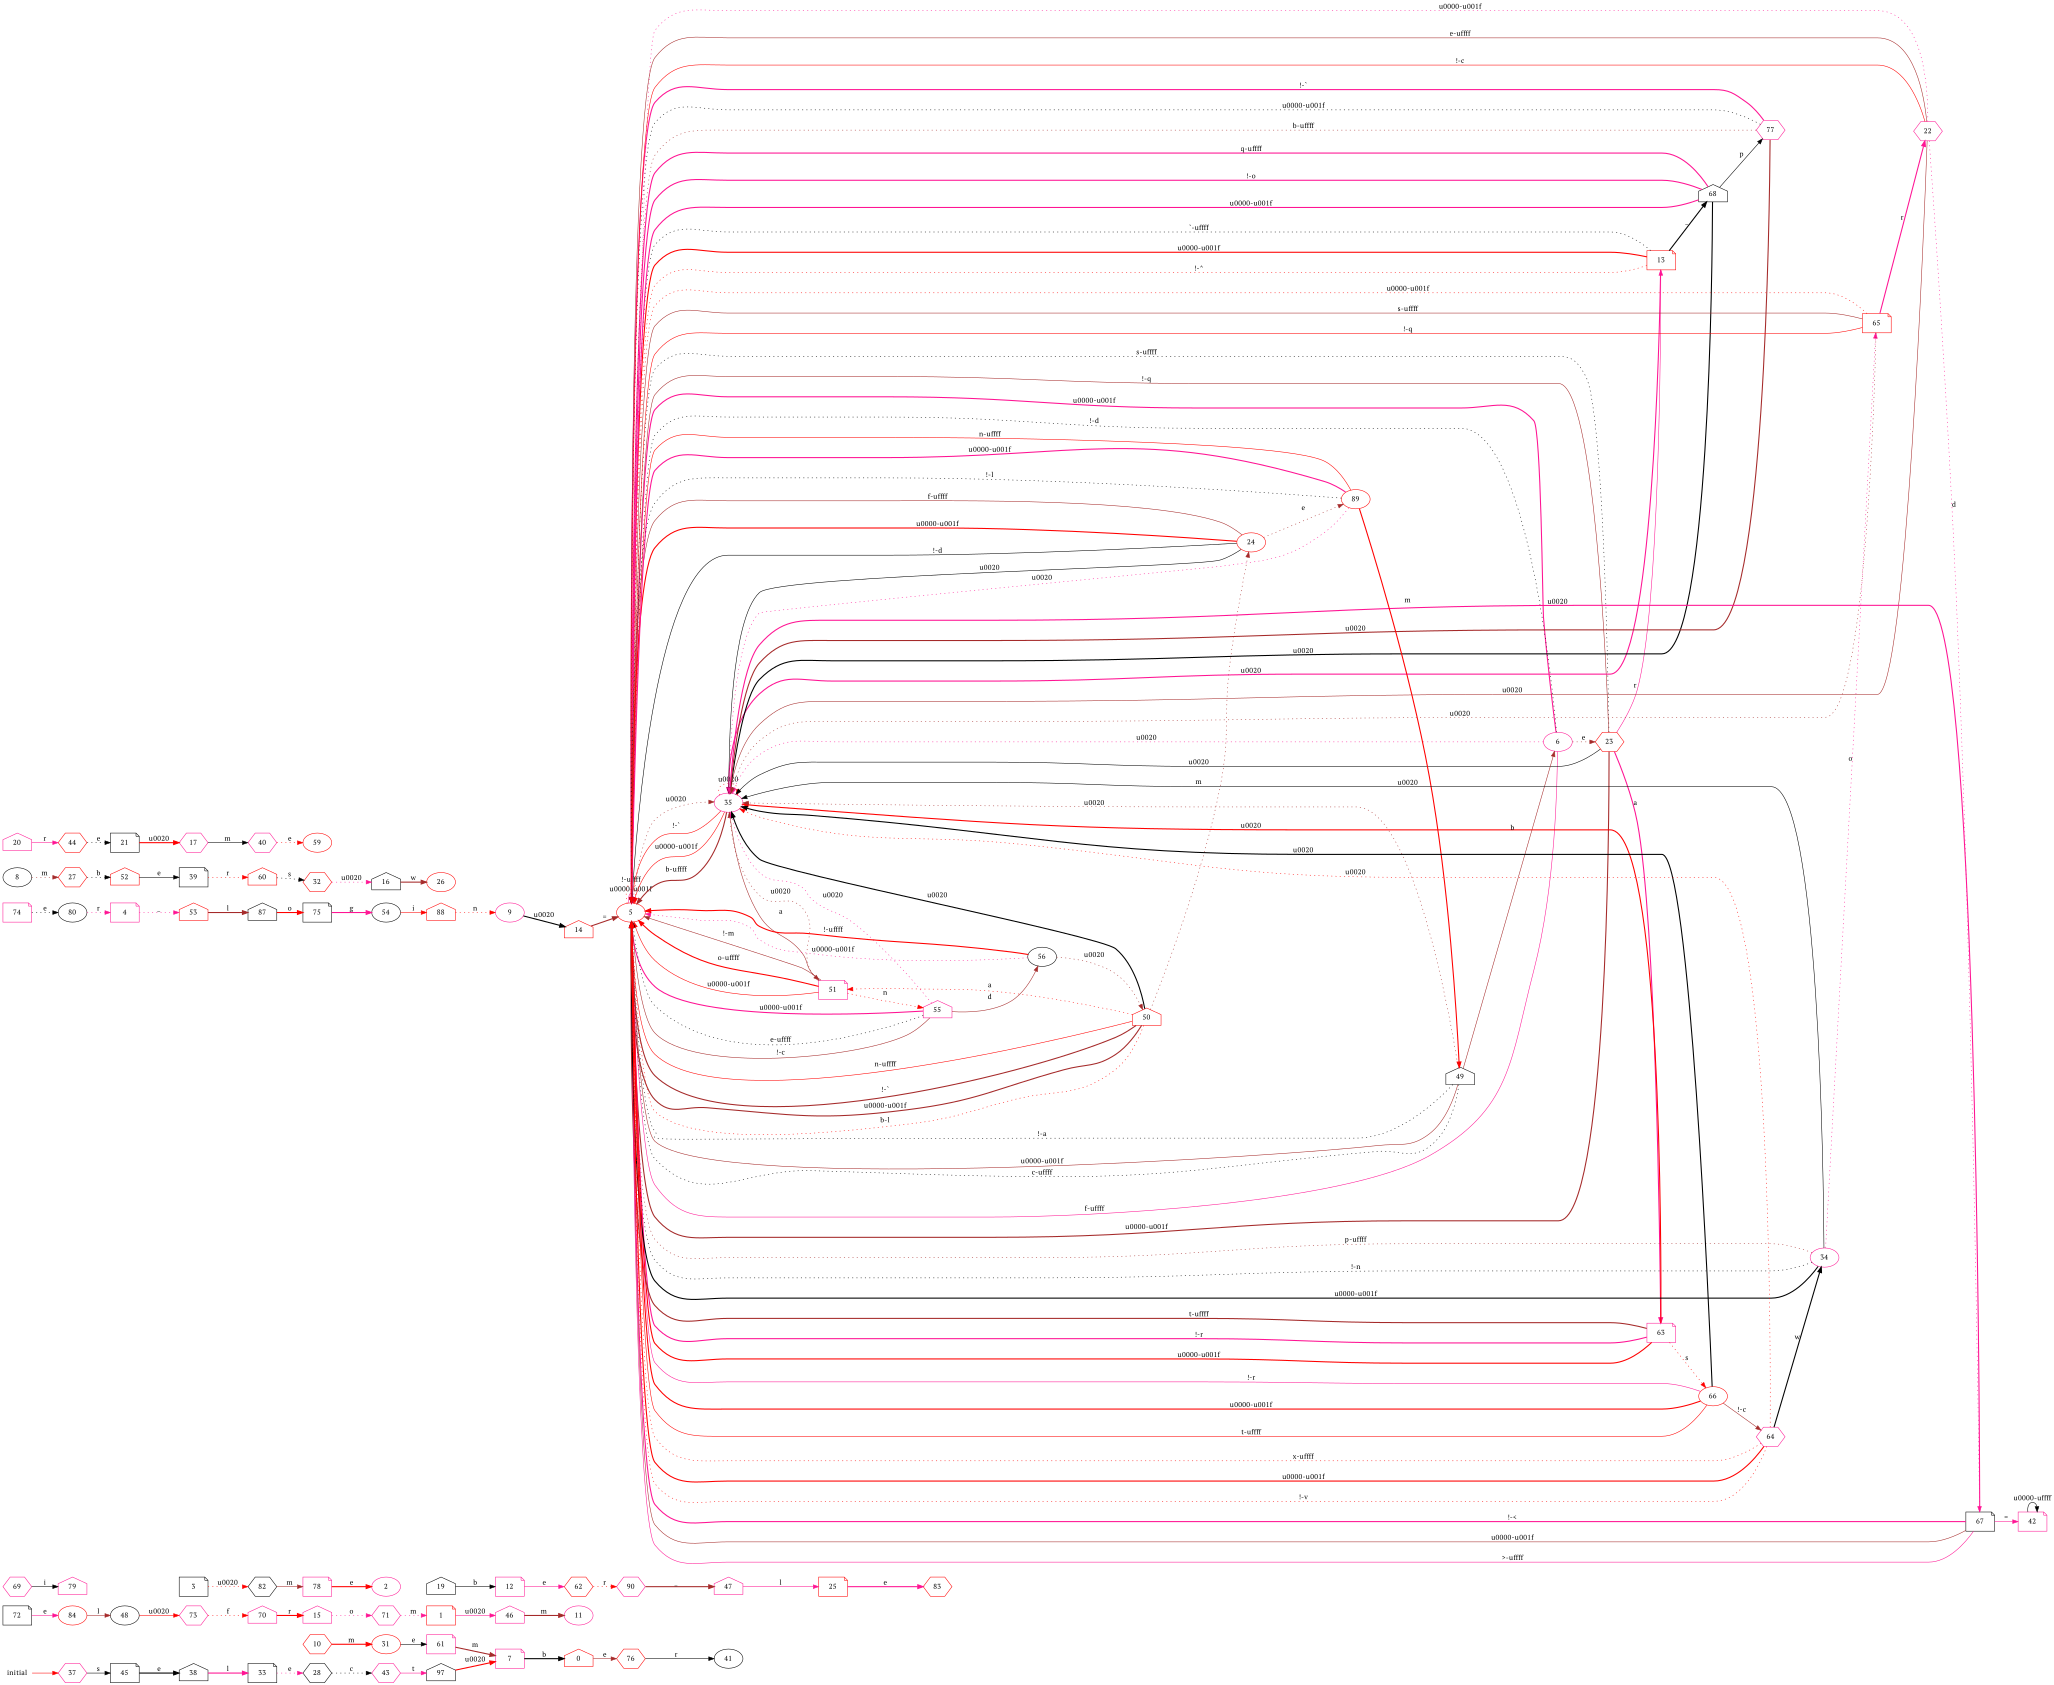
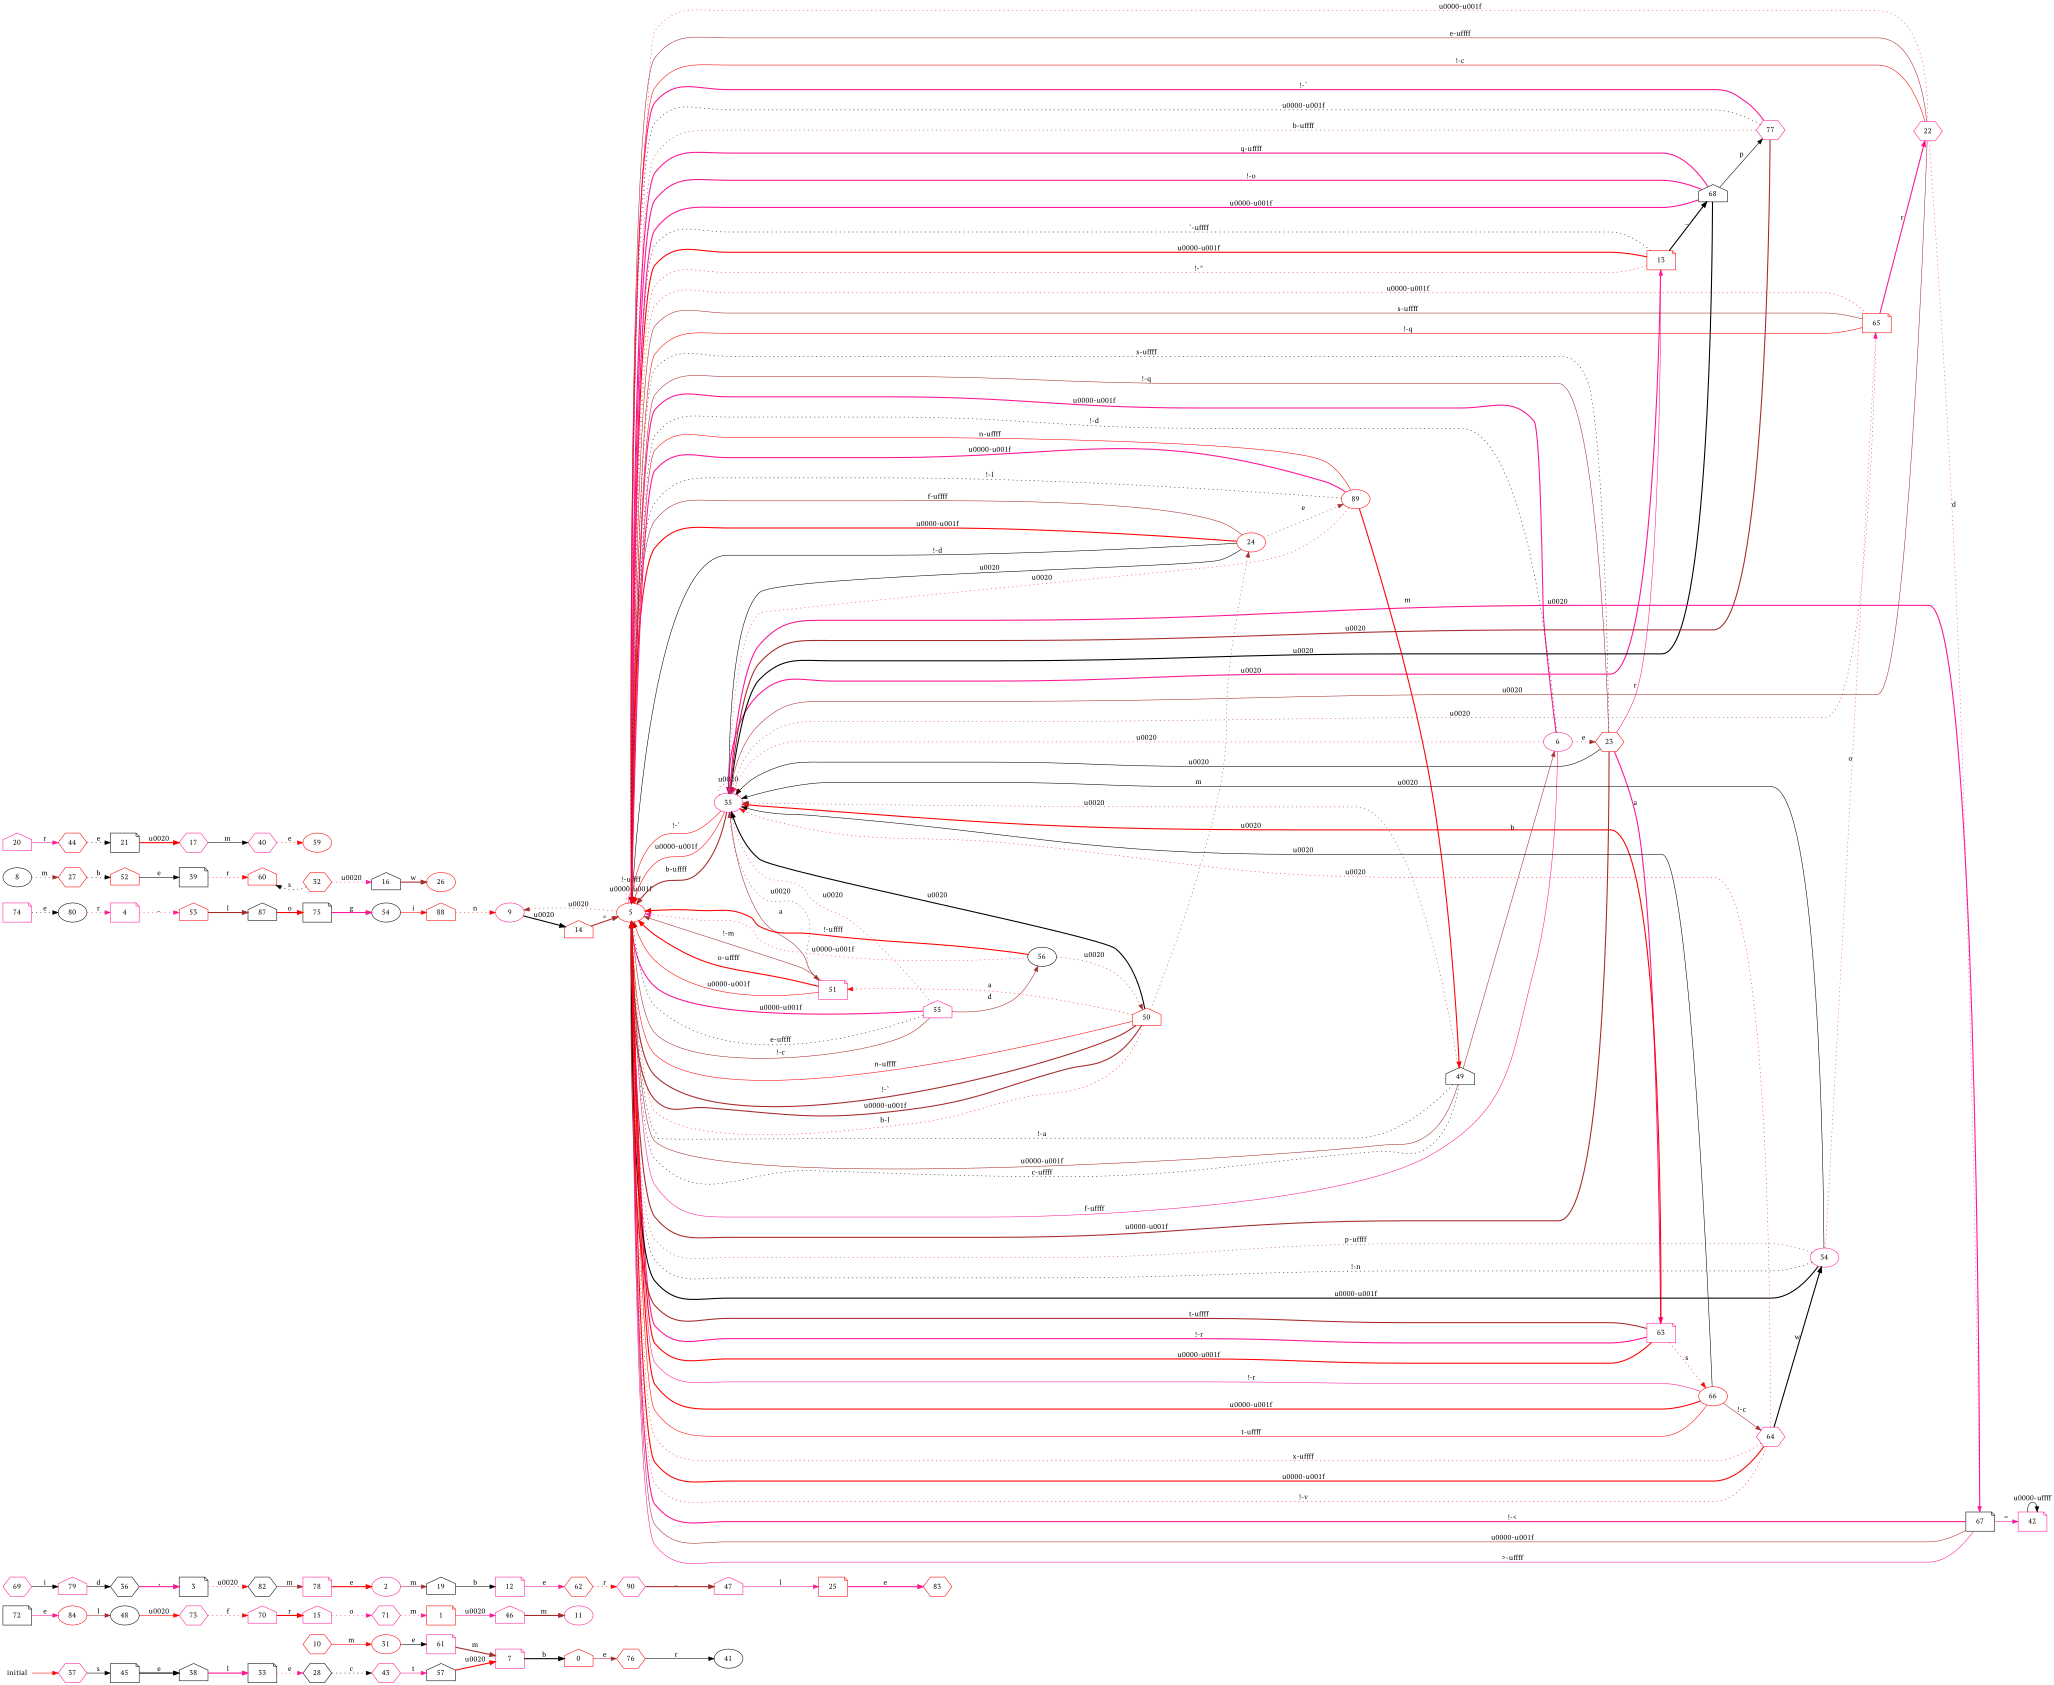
edge "5" -> "35": now "5" -> "9"
edge "66" -> "35": style bold -> solid
edge "60" -> "32": reversed
edge "51" -> "55": removed, label "n"
node "36": added
edge "2" -> "19": added, label "m"
edge "10" -> "31": style bold -> solid
node "97": label "97" -> "57"
